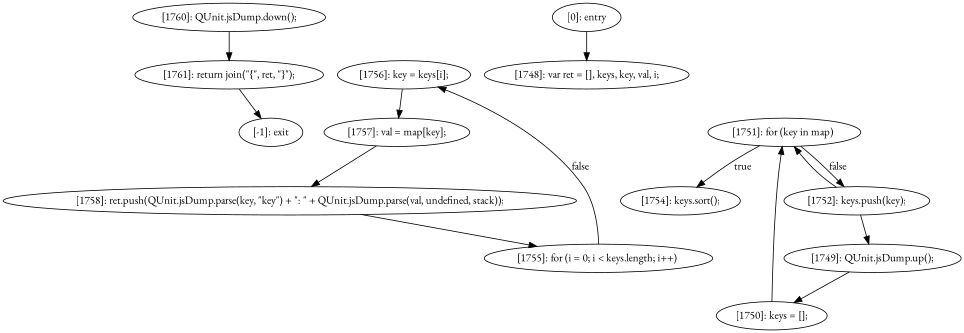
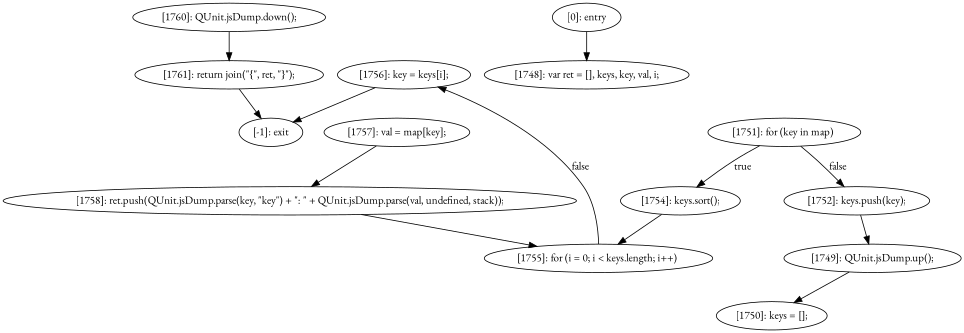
edge "[1756]: key = keys[i];" -> "[1757]: val = map[key];": now "[1756]: key = keys[i];" -> "[-1]: exit"
edge "[1752]: keys.push(key);" -> "[1751]: for (key in map)": removed
edge "[1754]: keys.sort();" -> "[1755]: for (i = 0; i < keys.length; i++)": added
edge "[1750]: keys = [];" -> "[1751]: for (key in map)": removed
